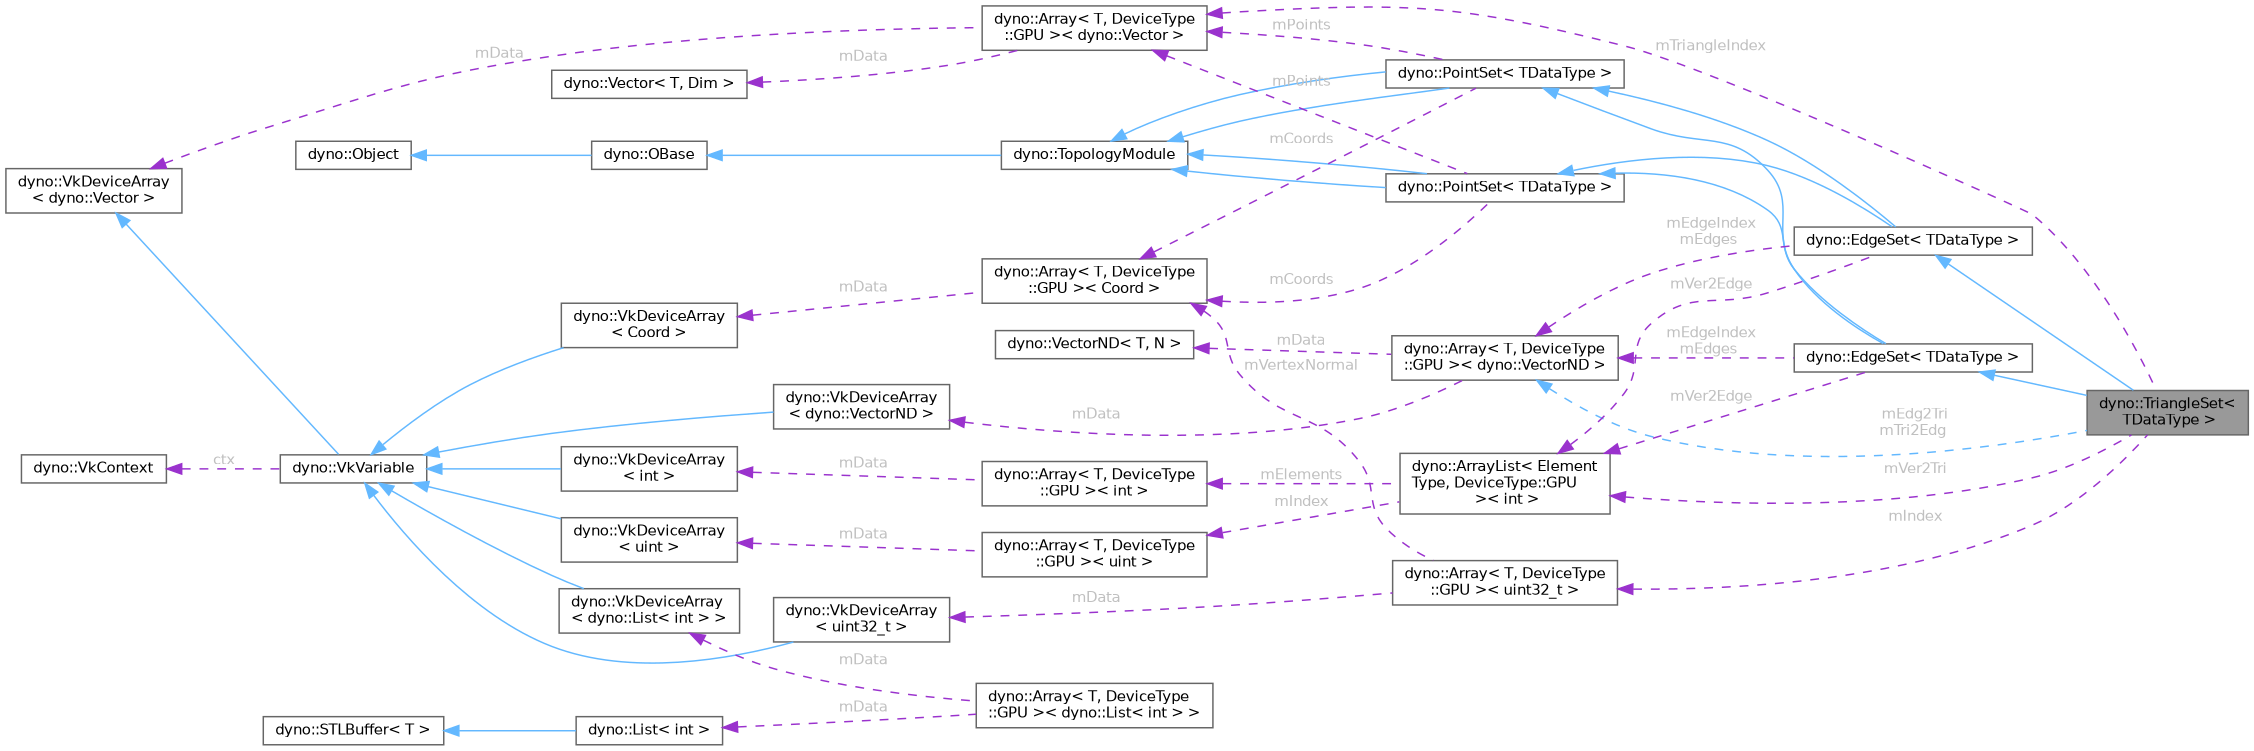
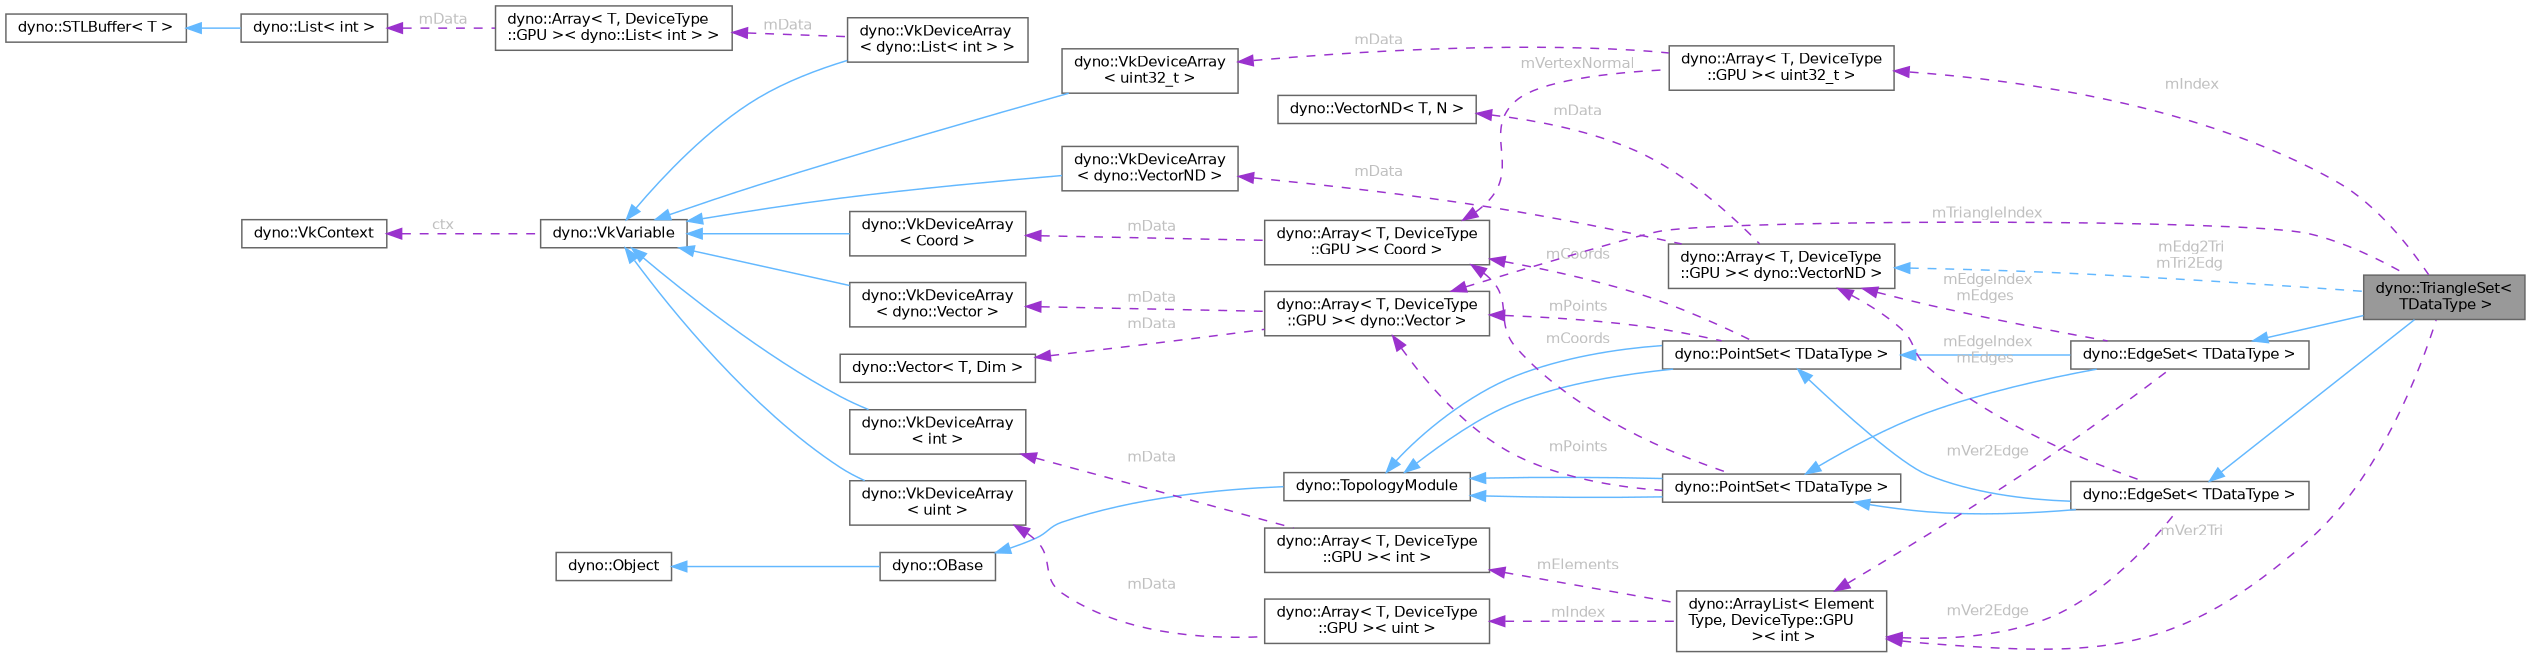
edge "dyno::VkVariable" -> "dyno::VkDeviceArray < dyno::Vector >": reversed
edge "dyno::Array< T, DeviceType ::GPU >< dyno::List< int > >" -> "dyno::VkDeviceArray < dyno::List< int > >": reversed
